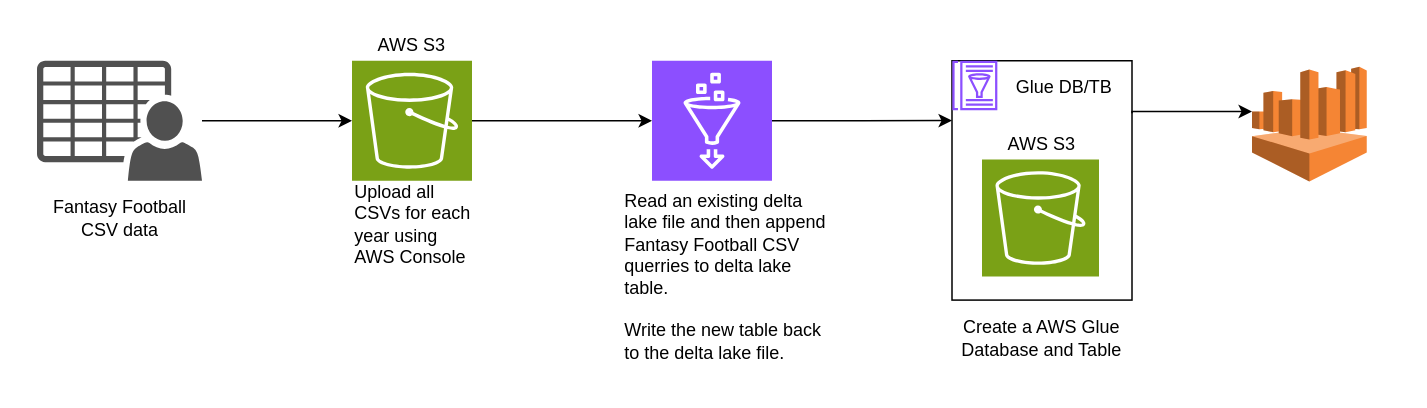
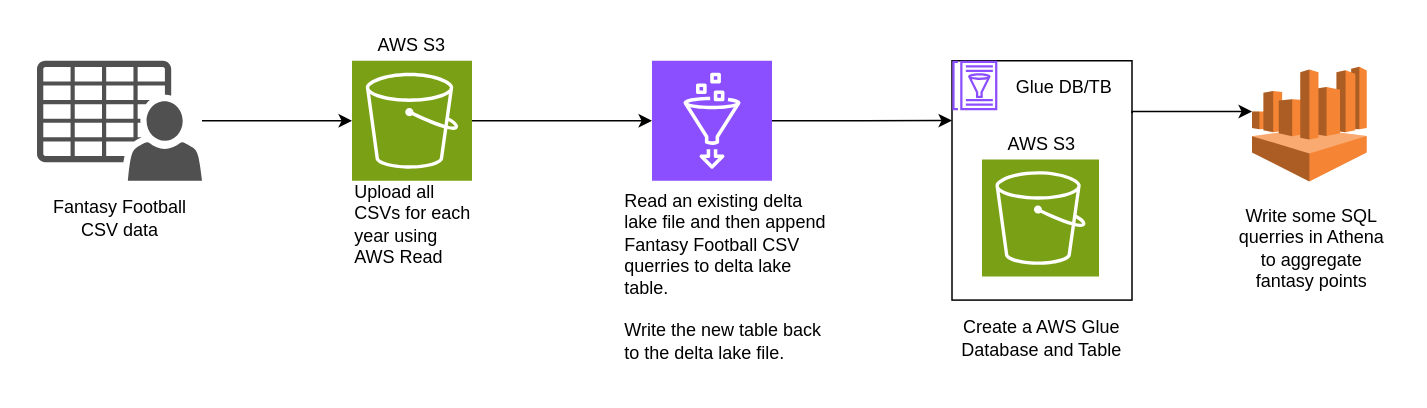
node "Upload all CSVs for each year using AWS Console": label "Upload all CSVs for each year using AWS Console" -> "Upload all CSVs for each year using AWS Read"
node "Write some SQL querries in Athena to aggregate fantasy points": added
